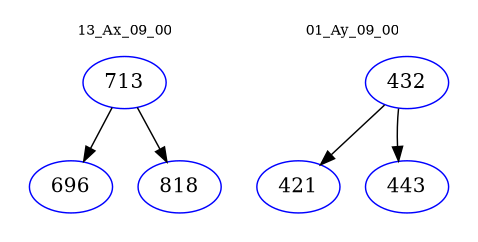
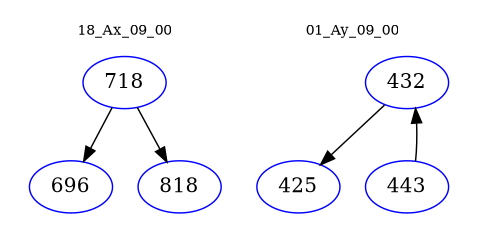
cluster "13_Ax_09_00": label "13_Ax_09_00" -> "18_Ax_09_00"
node "713": label "713" -> "718"
edge "432" -> "443": reversed
node "421": label "421" -> "425"
